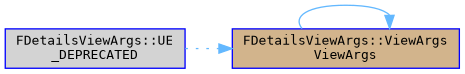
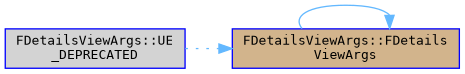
node "FDetailsViewArgs::ViewArgs ViewArgs": label "FDetailsViewArgs::ViewArgs ViewArgs" -> "FDetailsViewArgs::FDetails ViewArgs"
